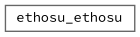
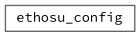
node "ethosu_ethosu": label "ethosu_ethosu" -> "ethosu_config"
